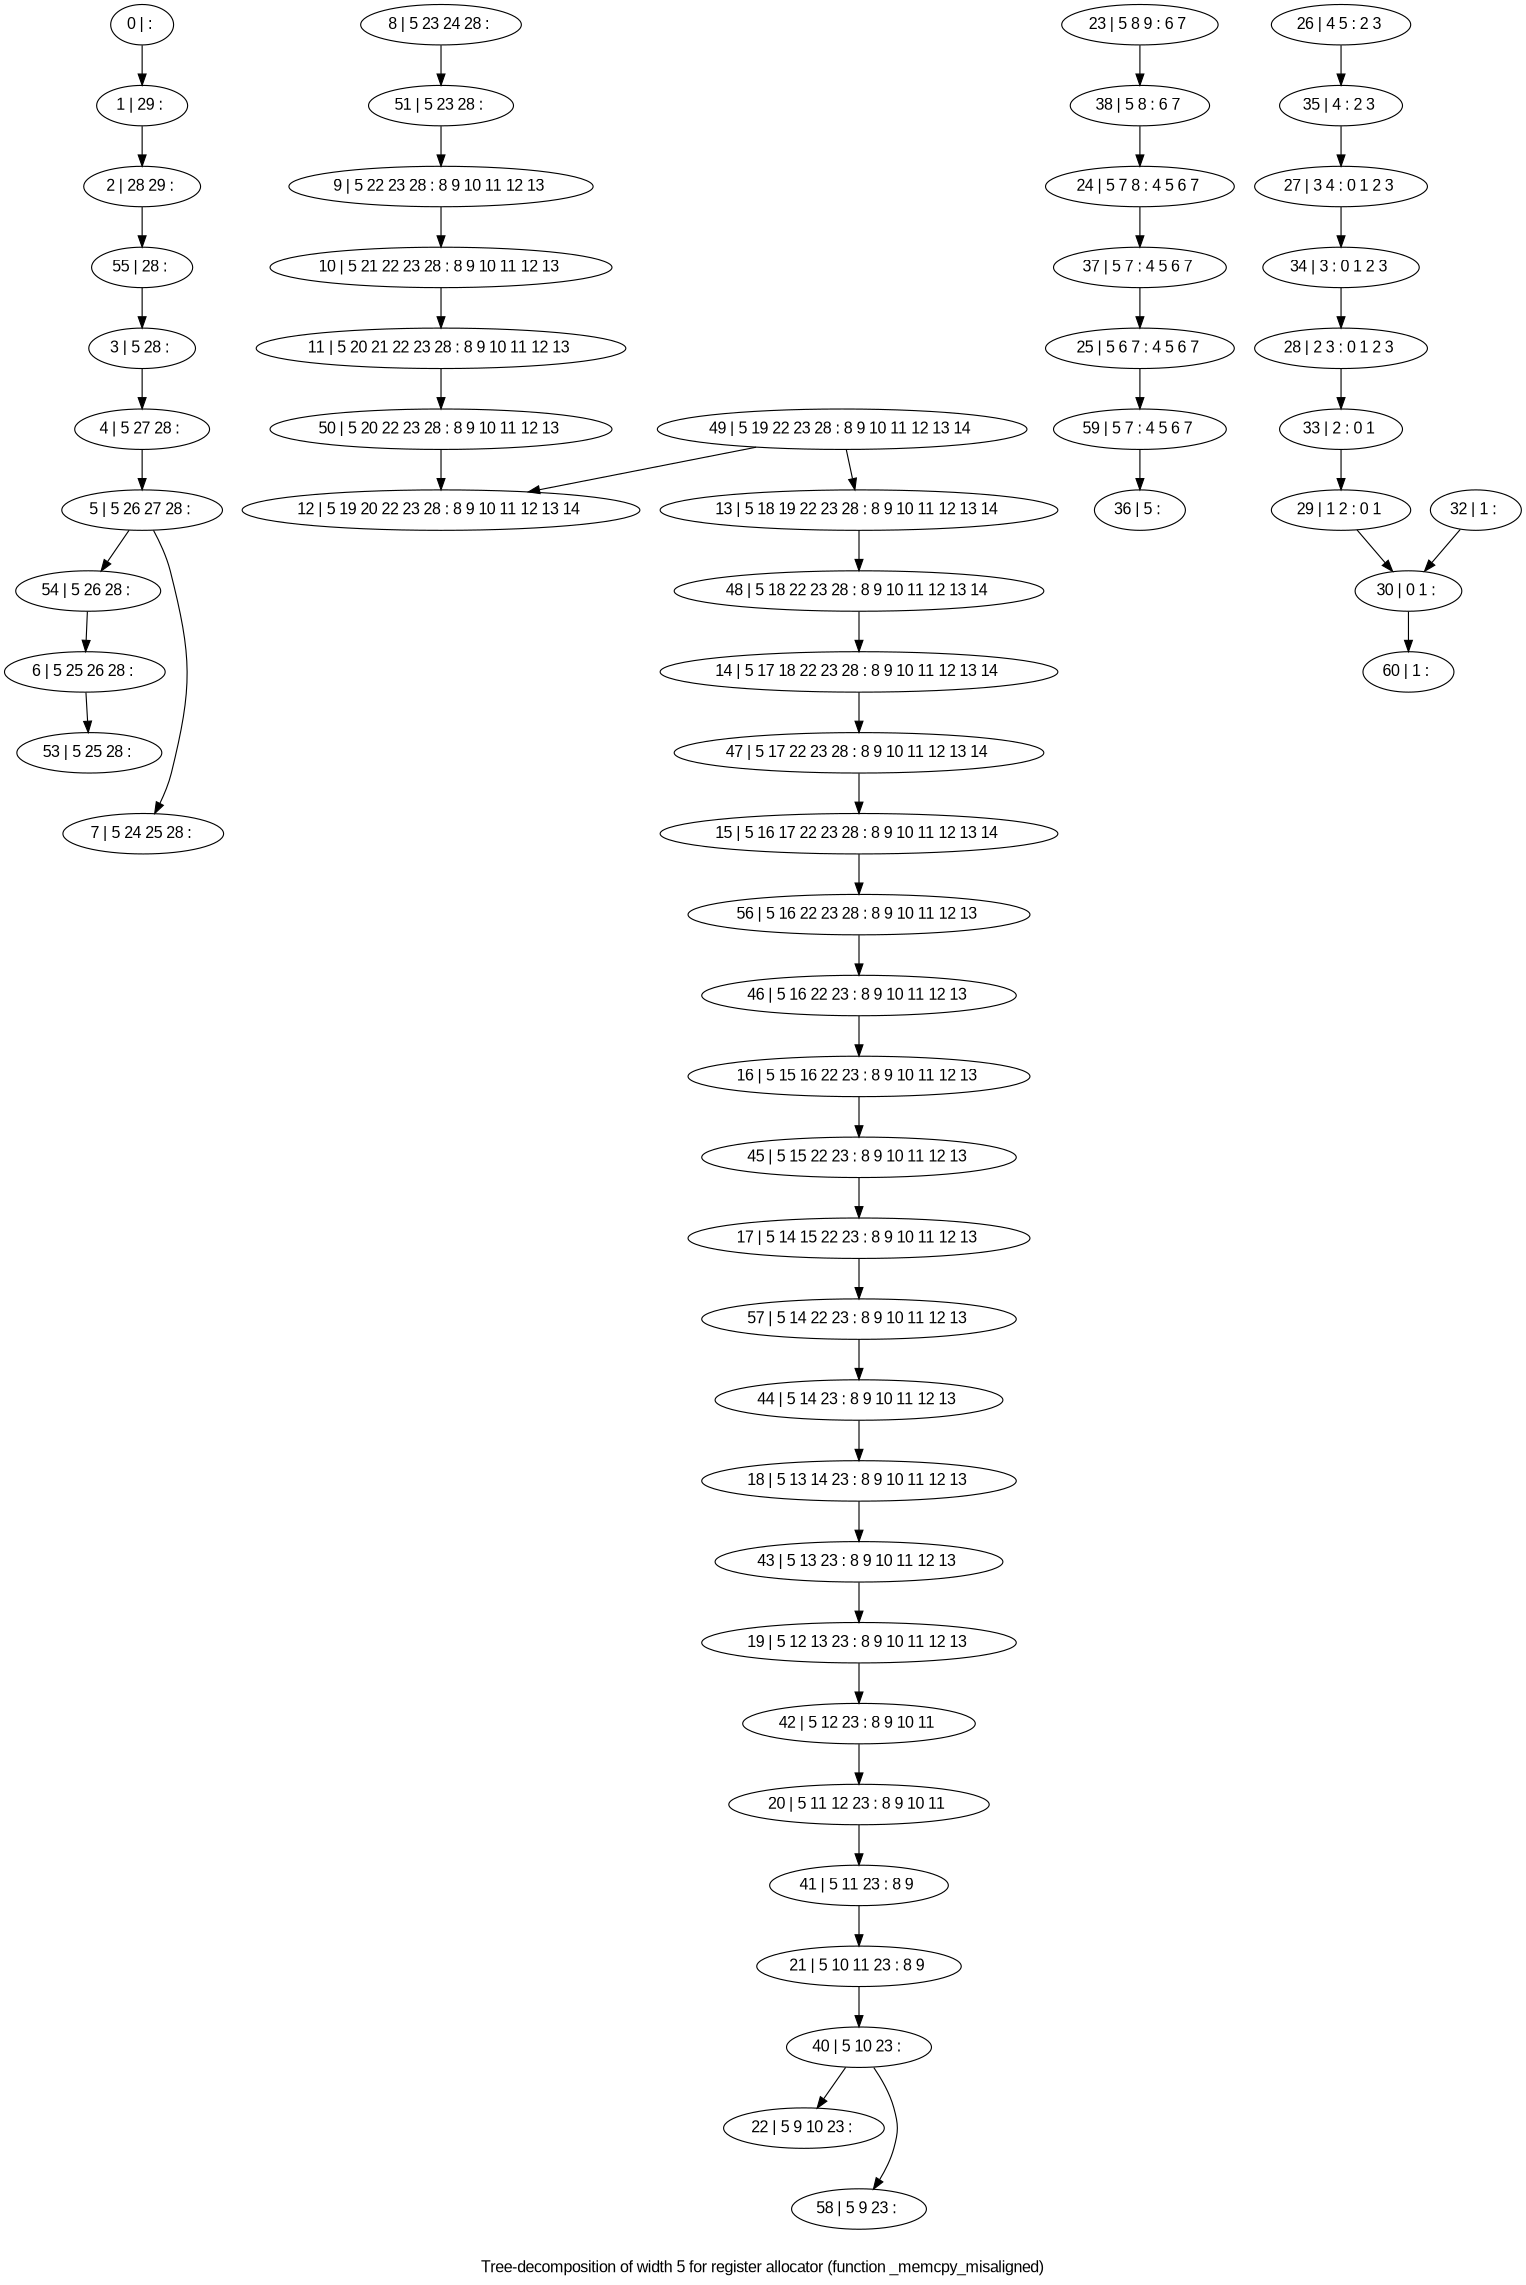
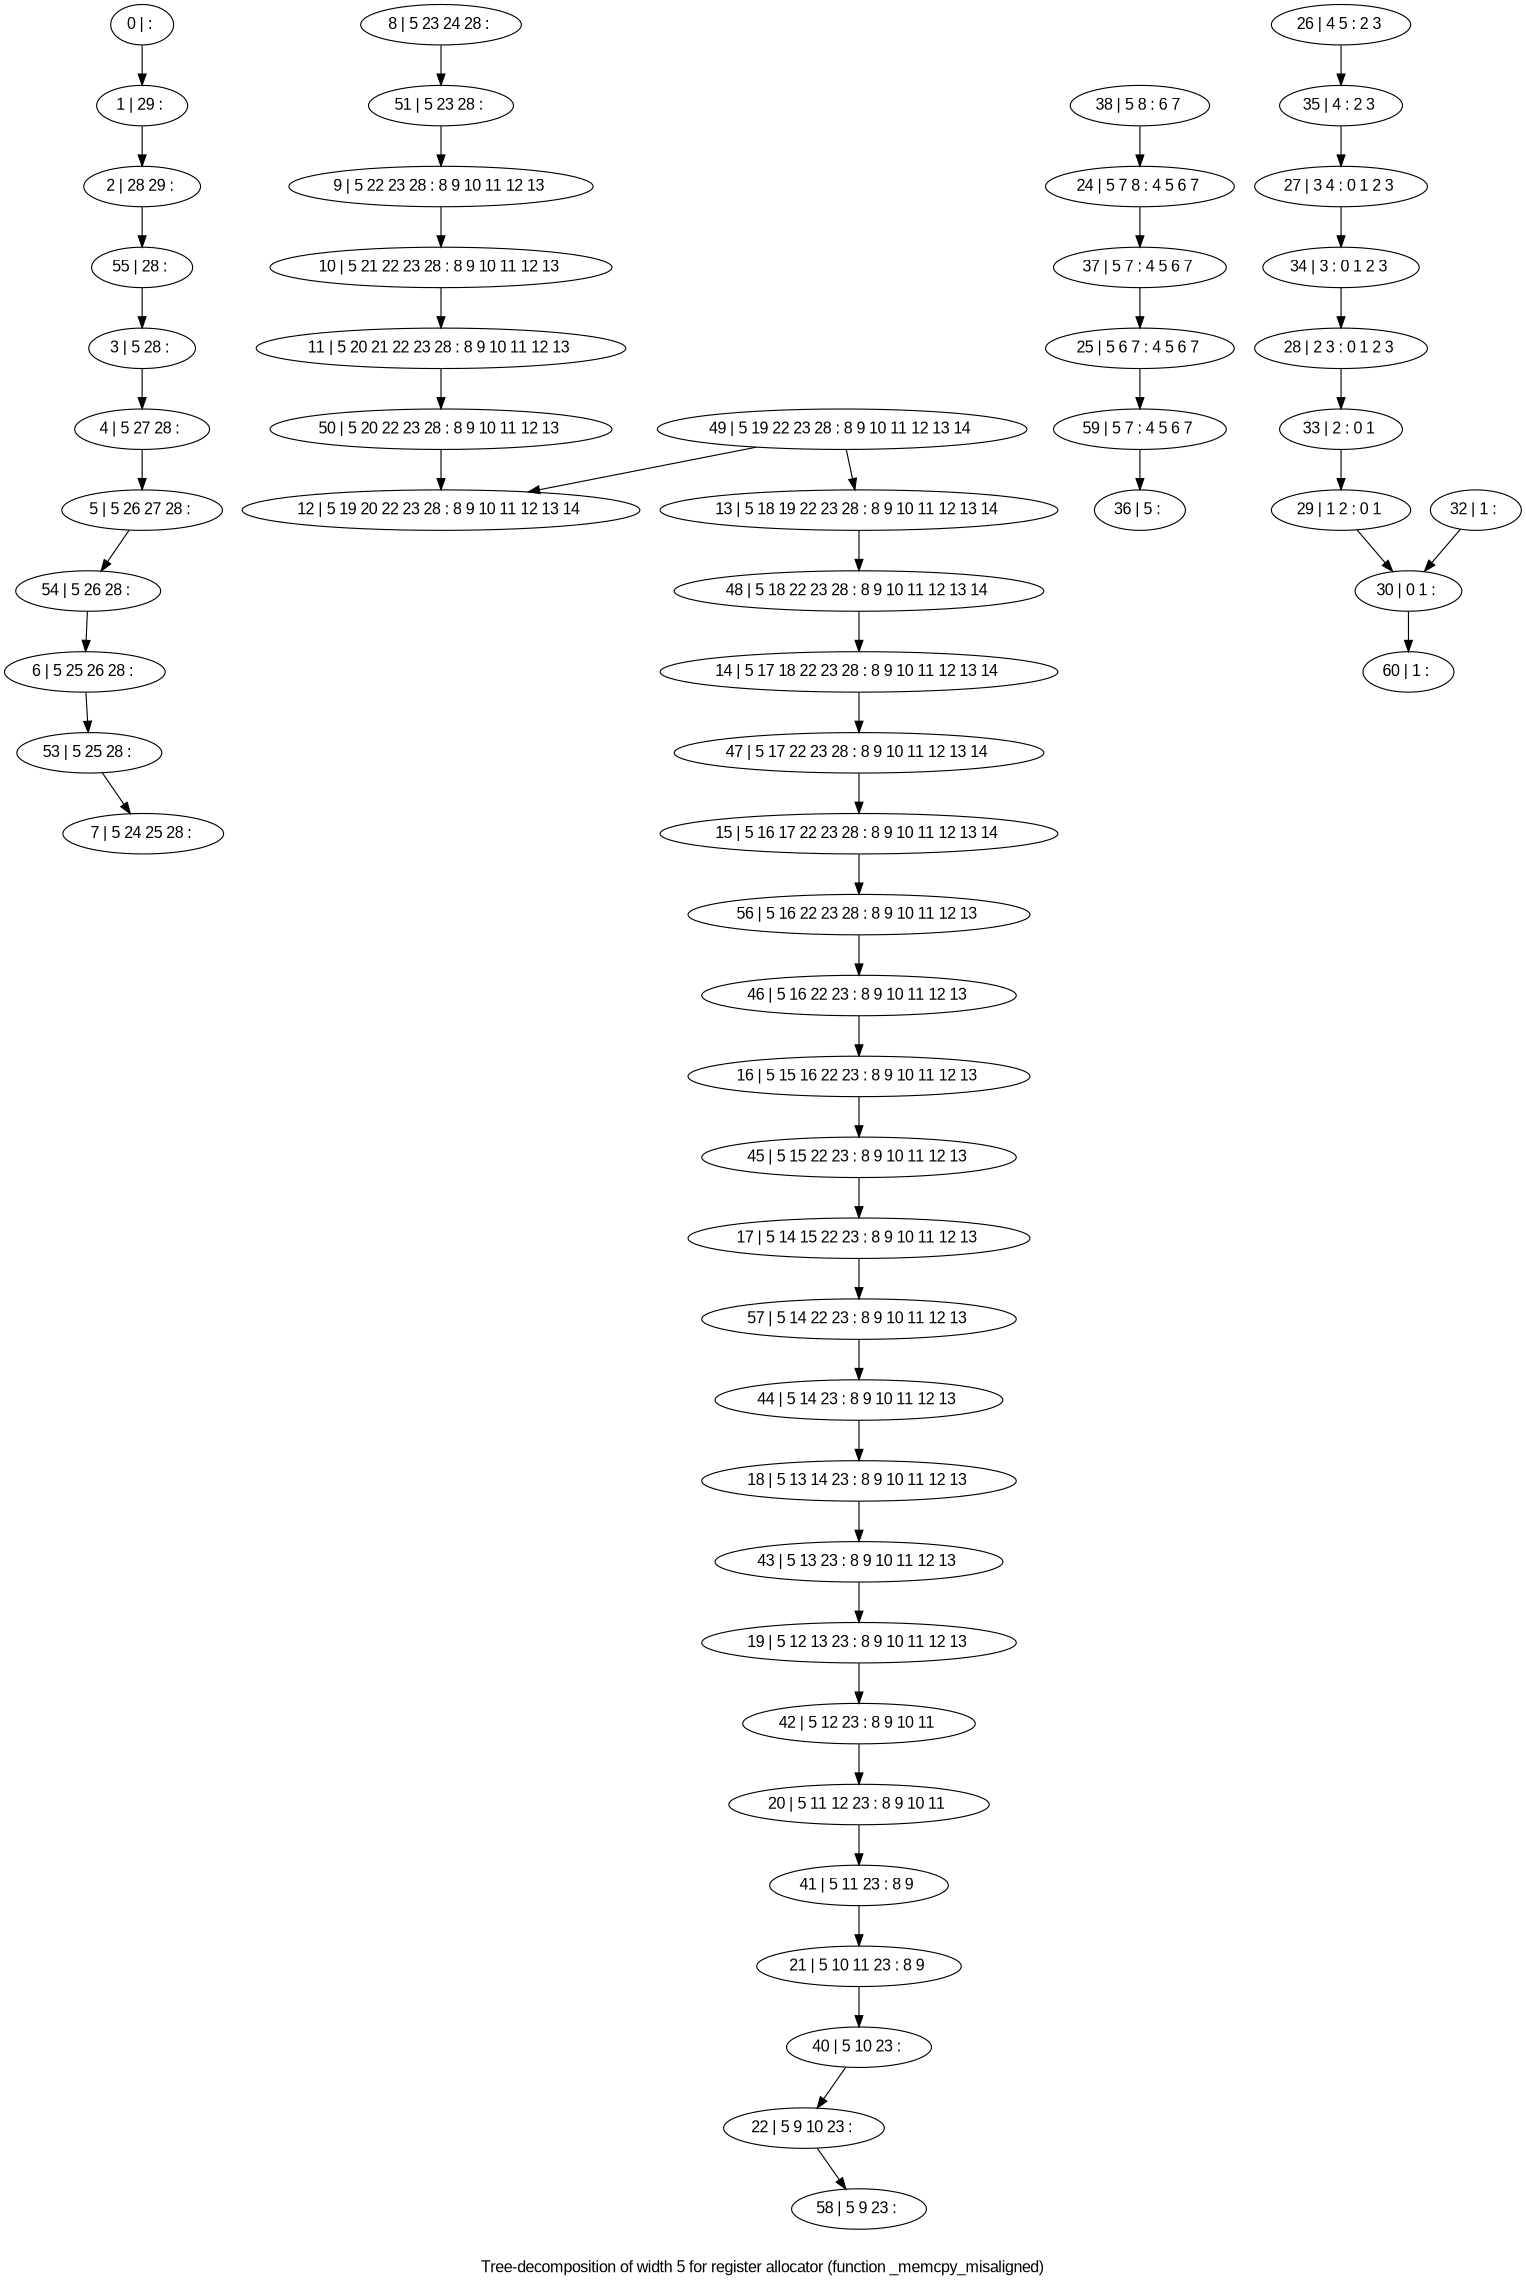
node "23 | 5 8 9 : 6 7": removed
edge "5 | 5 26 27 28 :" -> "7 | 5 24 25 28 :": now "53 | 5 25 28 :" -> "7 | 5 24 25 28 :"
edge "40 | 5 10 23 :" -> "58 | 5 9 23 :": now "22 | 5 9 10 23 :" -> "58 | 5 9 23 :"
